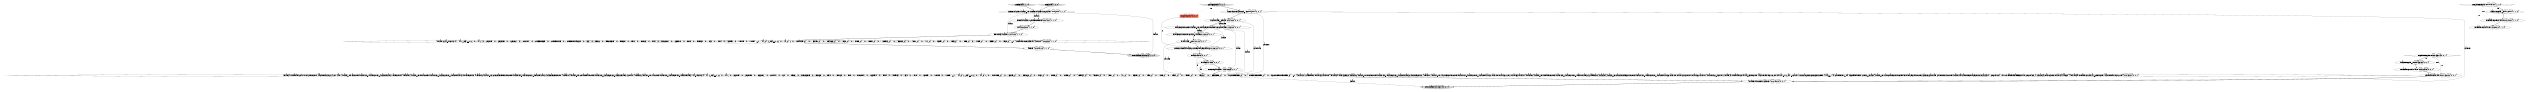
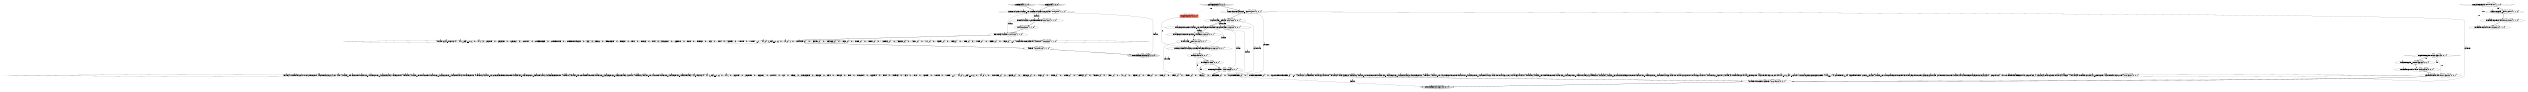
edge "RecognitionException re@@@135@@@['0', '0', '1']" -> "_errHandler.reportError(this,re)@@@137@@@['0', '0', '1']": label "true" -> "alt"
